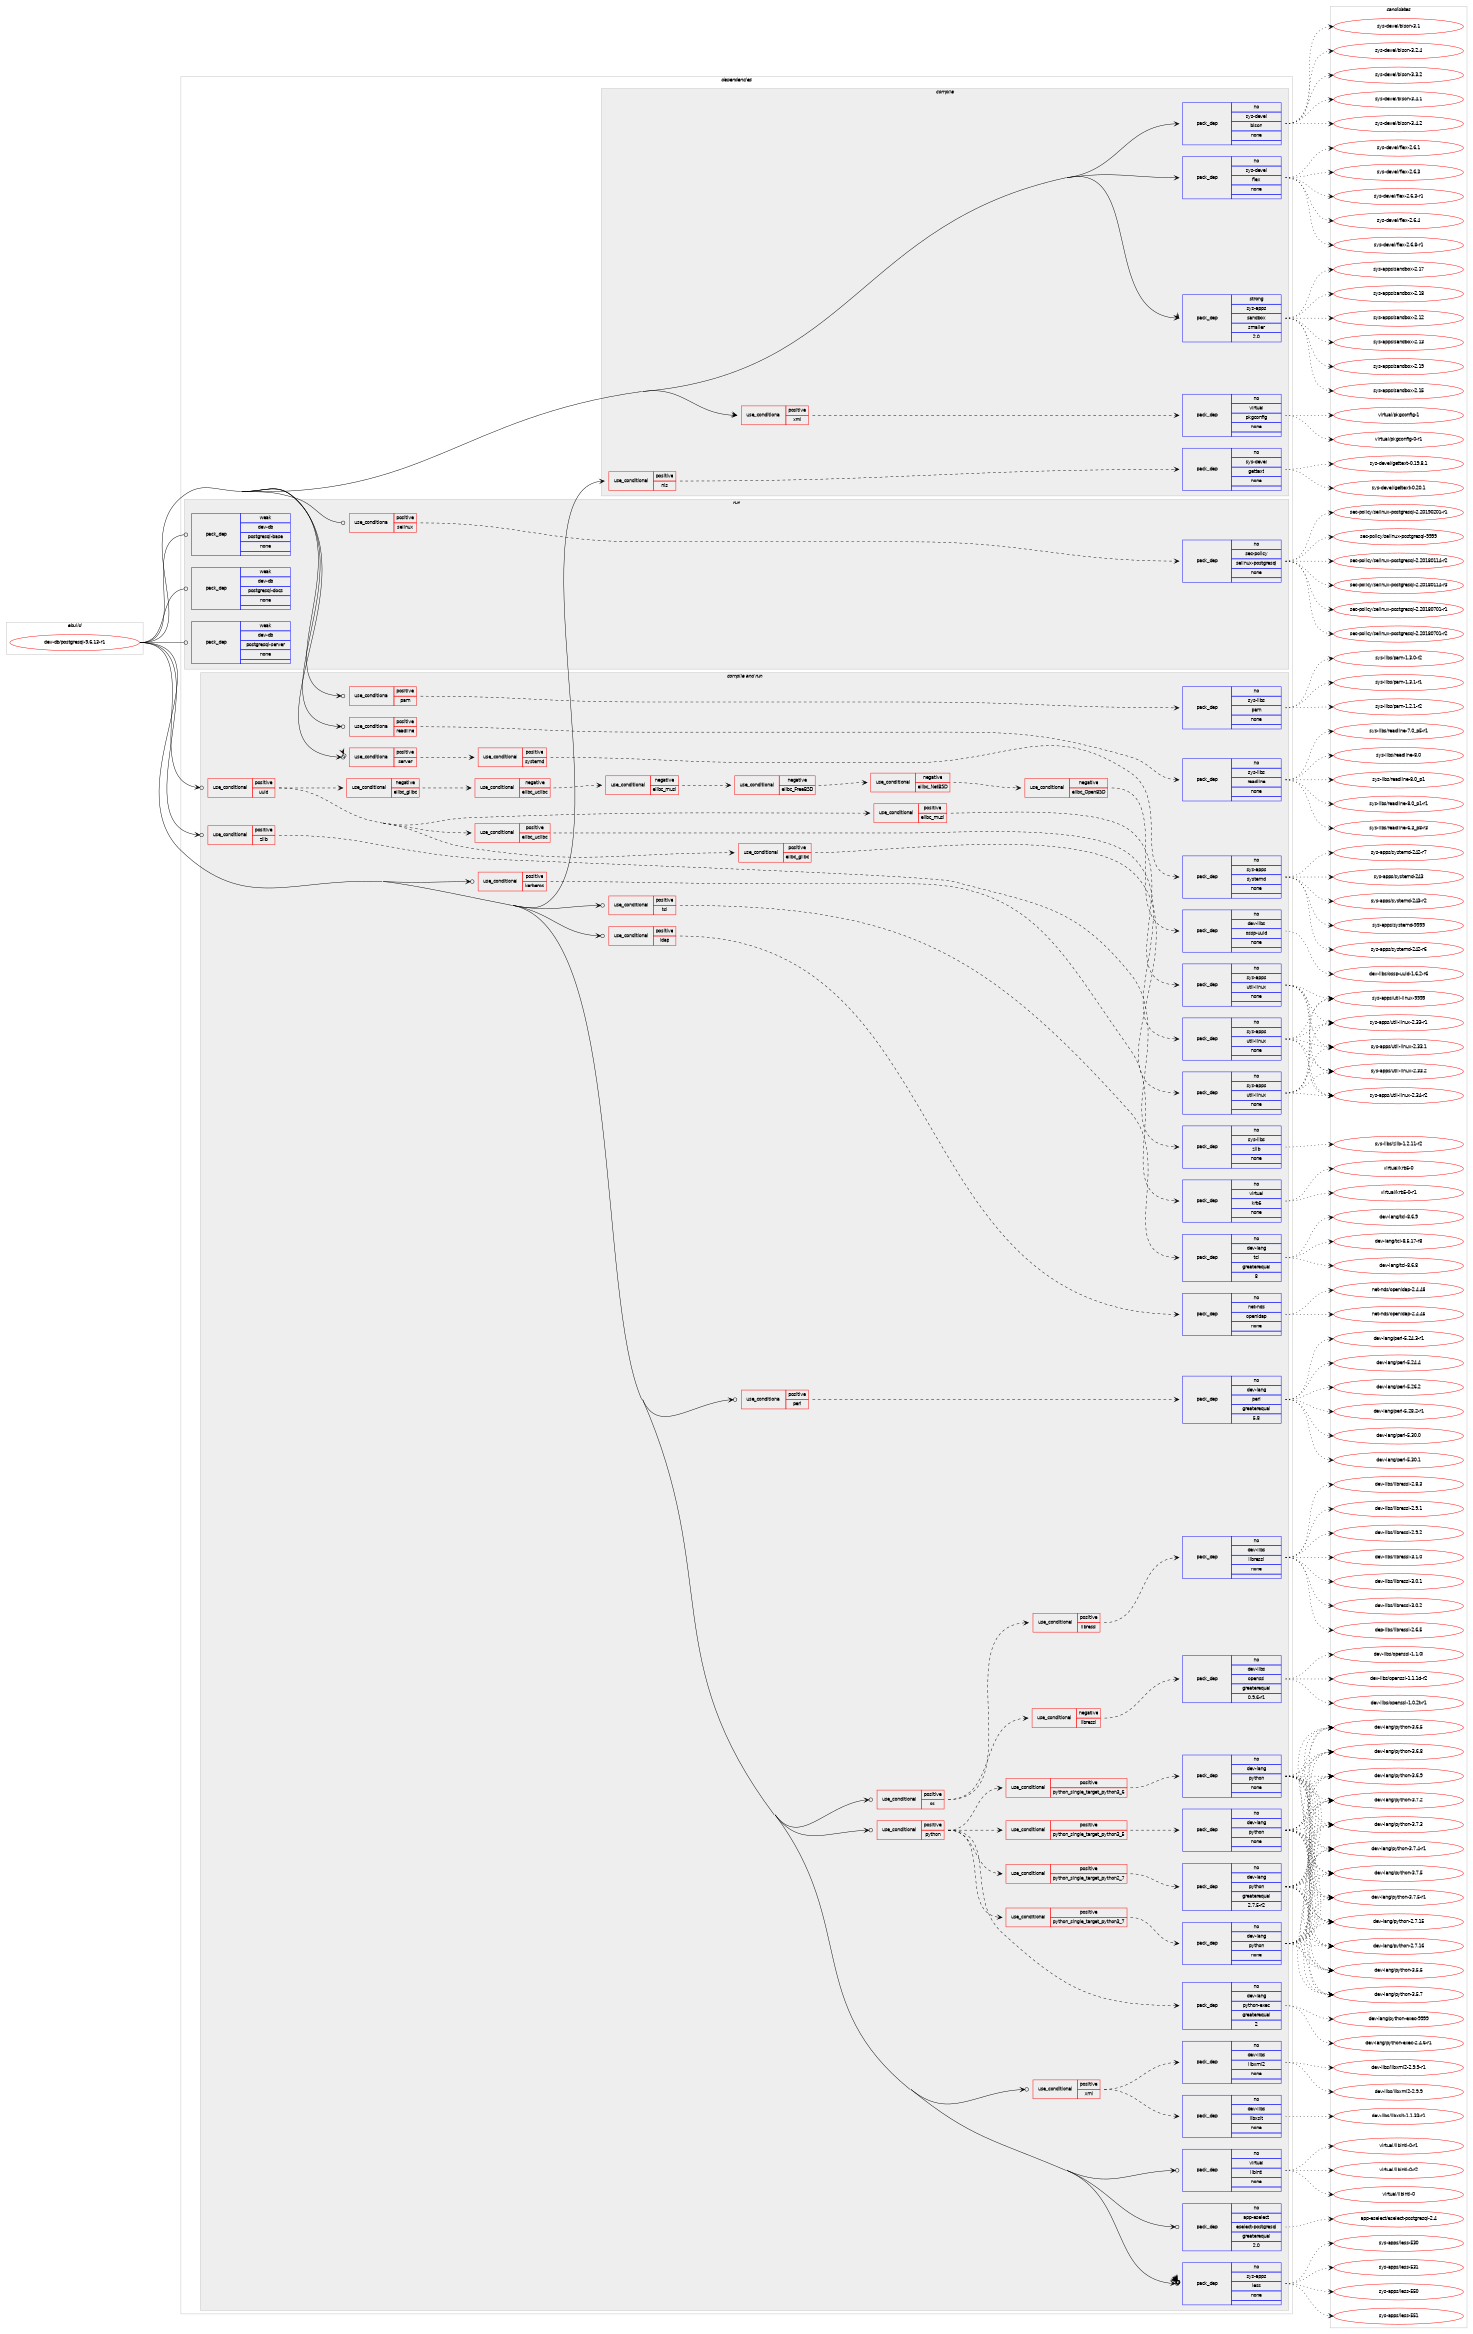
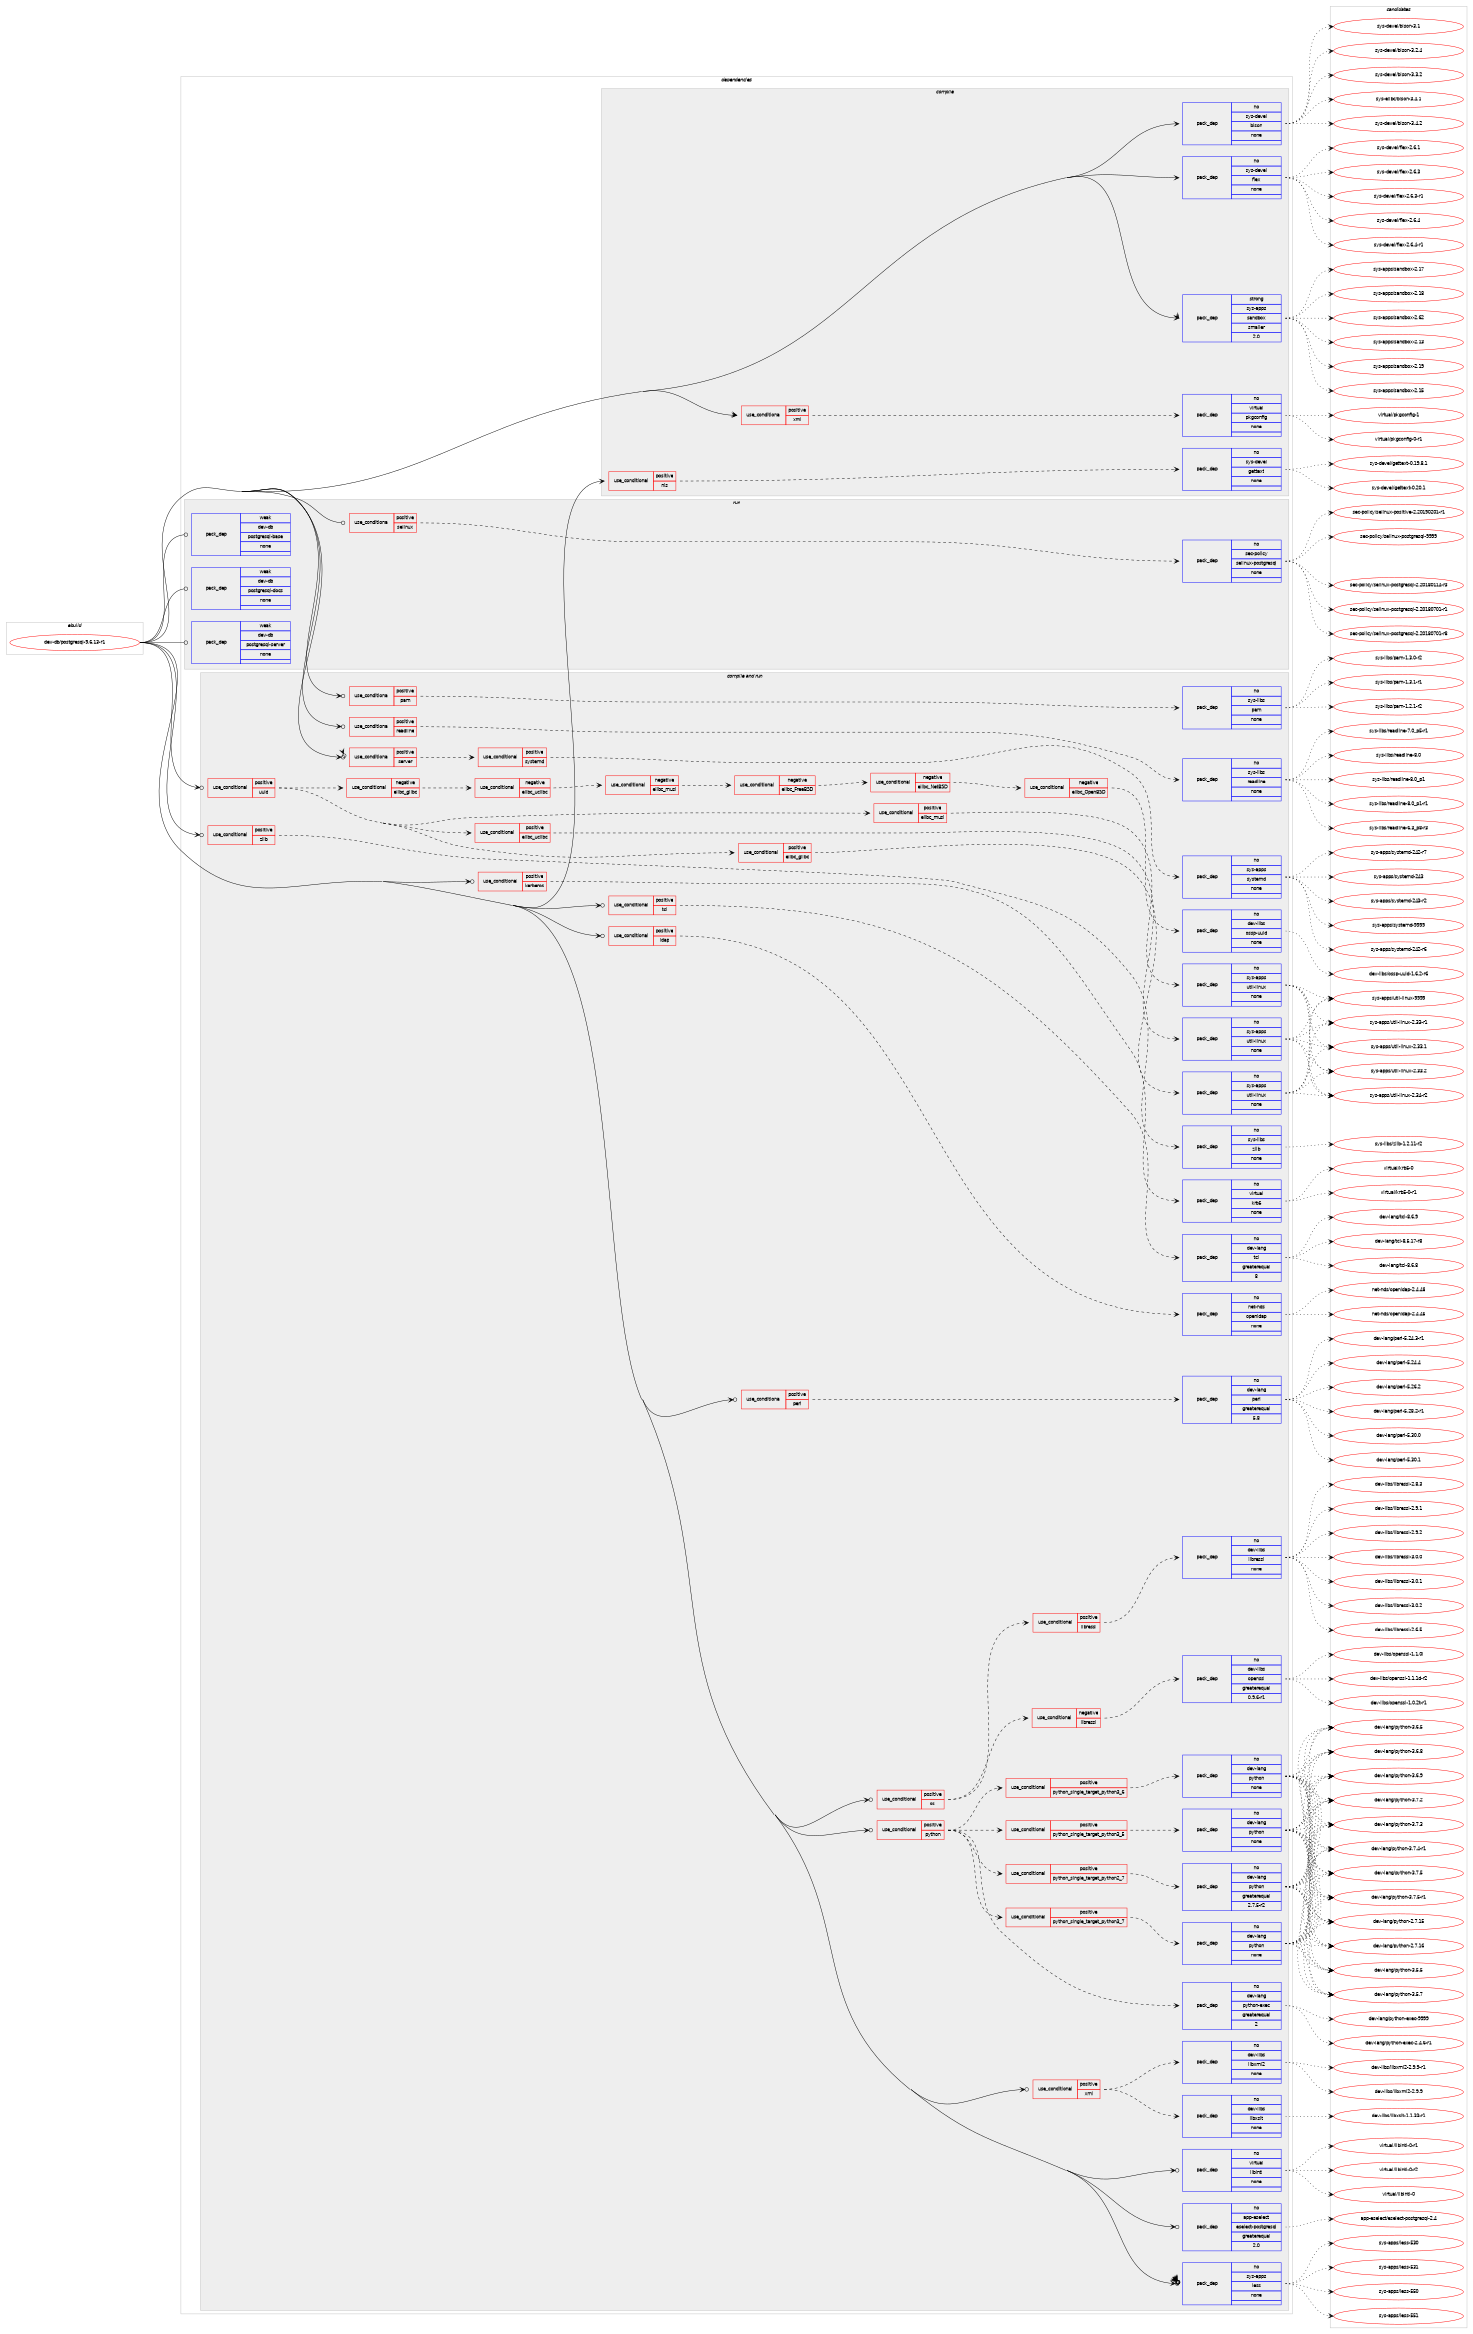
node "sys-devel/bison-3.4.1": label "sys-devel/bison-3.4.1" -> "sys-elibc/bison-3.4.1"
node "sys-devel/flex-2.6.8-r1": label "sys-devel/flex-2.6.8-r1" -> "sys-devel/flex-2.6.4-r1"
node "sys-apps/sandbox-2.12": label "sys-apps/sandbox-2.12" -> "sys-apps/sandbox-2.62"
node "sec-policy/selinux-postgresql-2.20190201-r1": label "sec-policy/selinux-postgresql-2.20190201-r1" -> "sec-policy/selinux-positive-2.20190201-r1"
node "sec-policy/selinux-postgresql-2.20180114-r2": removed
node "sec-policy/selinux-postgresql-2.20180701-r2": label "sec-policy/selinux-postgresql-2.20180701-r2" -> "sec-policy/selinux-postgresql-2.20180701-r8"
node "dev-libs/libressl-3.1.0": label "dev-libs/libressl-3.1.0" -> "dev-libs/libressl-3.0.0"
node "dep-libs/libressl-2.6.5": label "dep-libs/libressl-2.6.5" -> "dev-libs/libressl-2.6.5"
